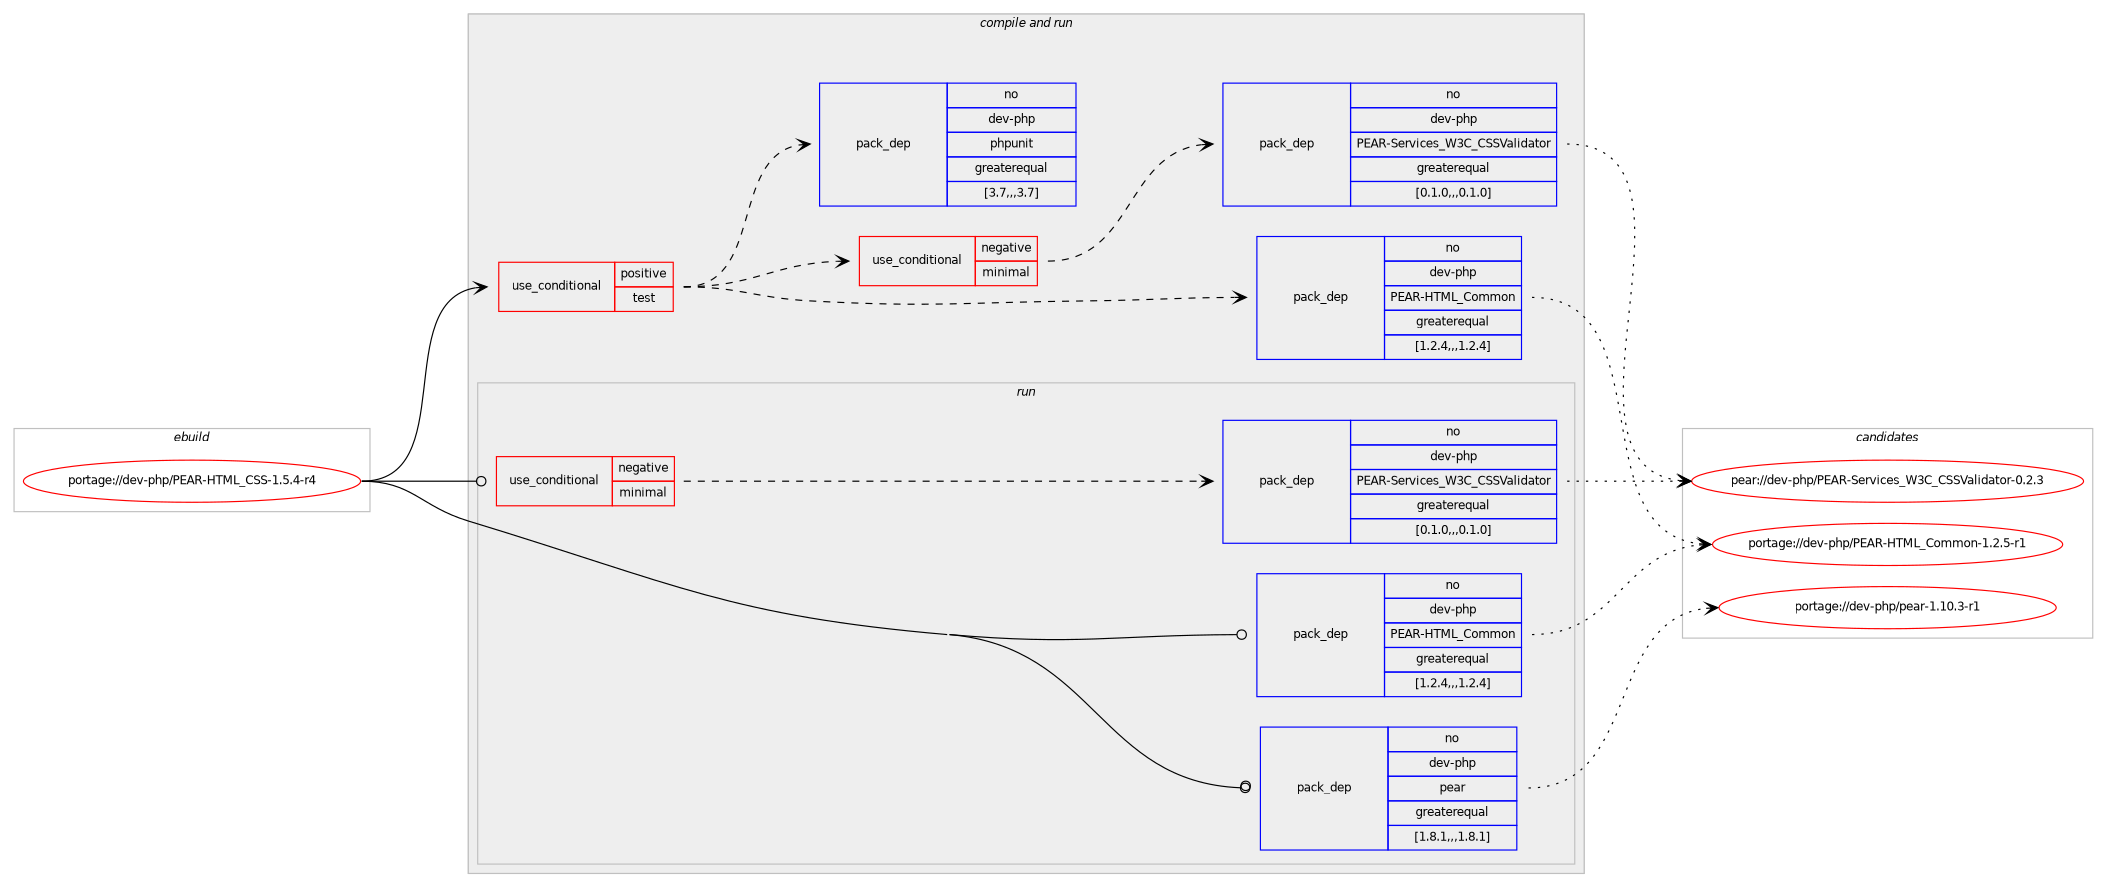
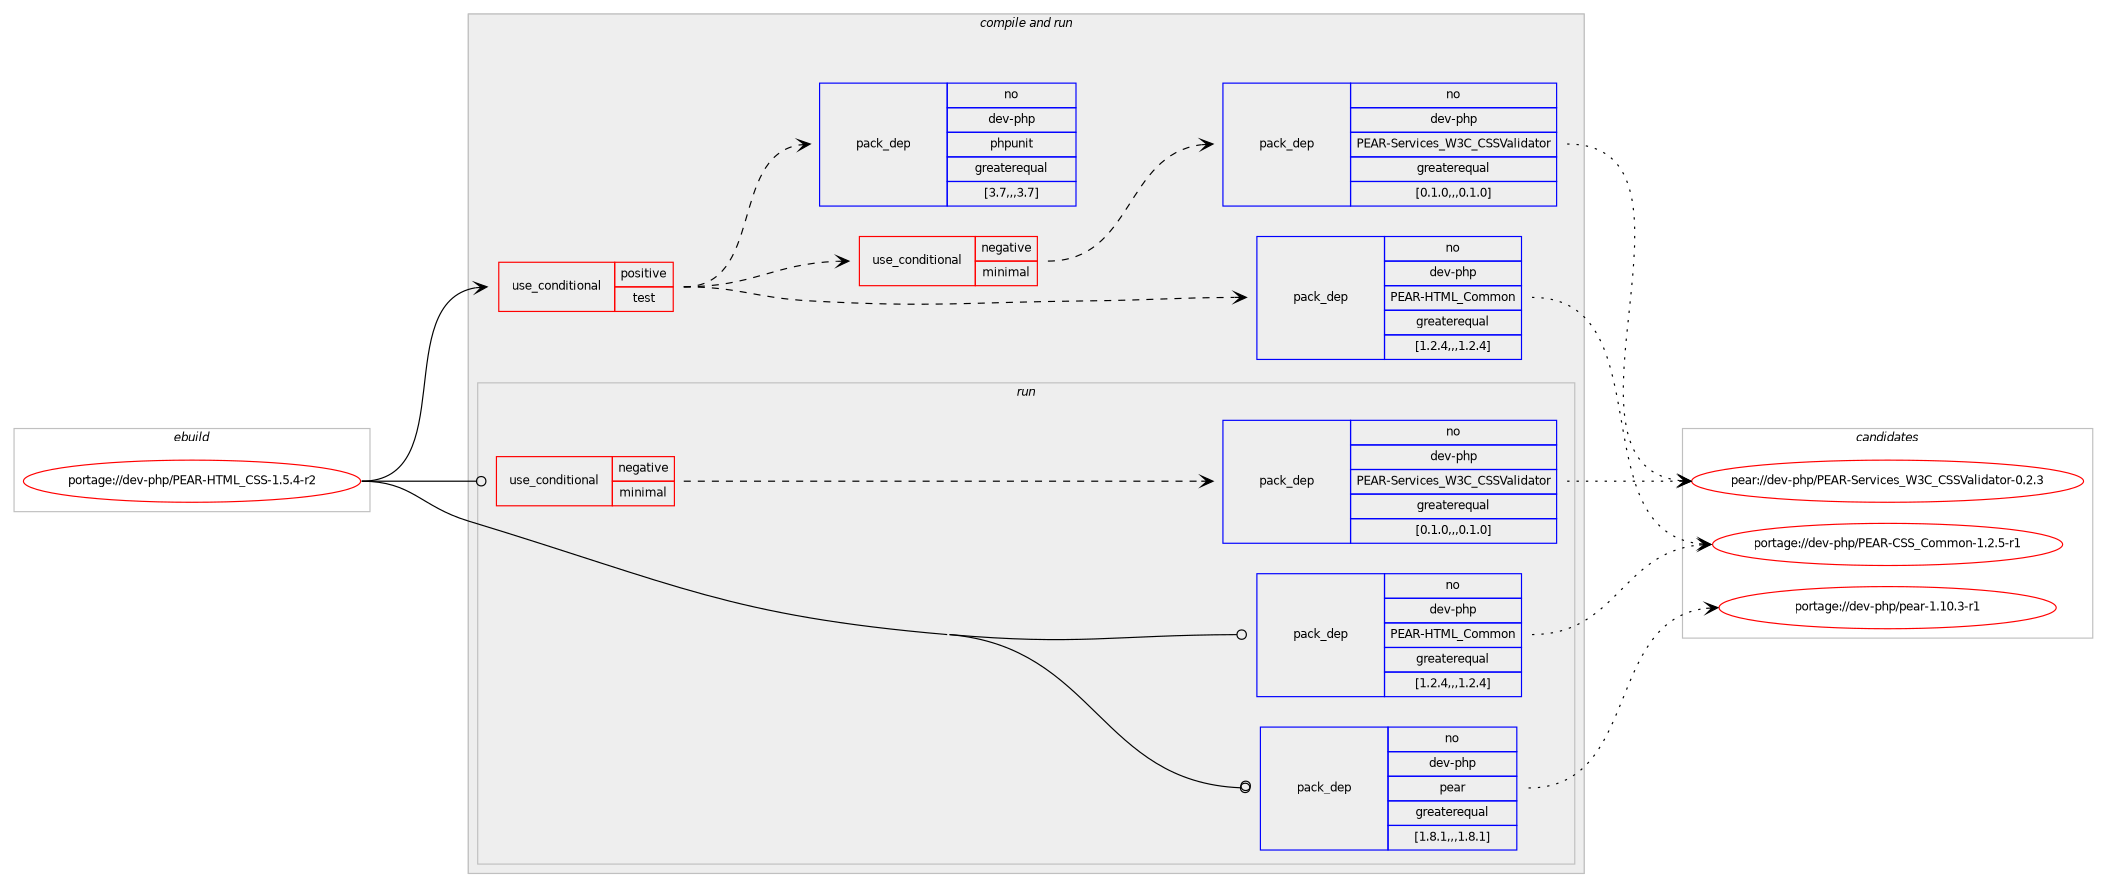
node "portage://dev-php/PEAR-HTML_CSS-1.5.4-r4": label "portage://dev-php/PEAR-HTML_CSS-1.5.4-r4" -> "portage://dev-php/PEAR-HTML_CSS-1.5.4-r2"
node "portage://dev-php/PEAR-HTML_Common-1.2.5-r1": label "portage://dev-php/PEAR-HTML_Common-1.2.5-r1" -> "portage://dev-php/PEAR-CSS_Common-1.2.5-r1"
